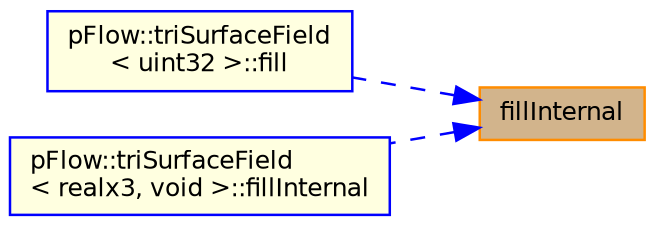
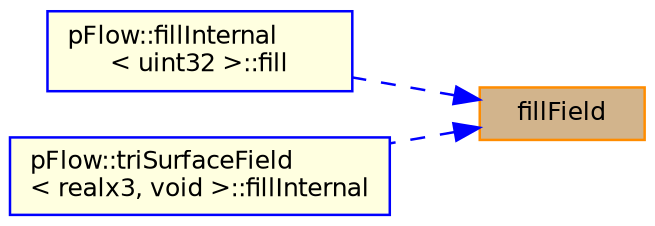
node "pFlow::triSurfaceField < uint32 >::fill": label "pFlow::triSurfaceField < uint32 >::fill" -> "pFlow::fillInternal < uint32 >::fill"
node "fillInternal": label "fillInternal" -> "fillField"
